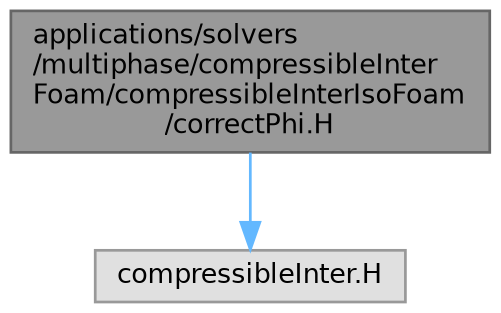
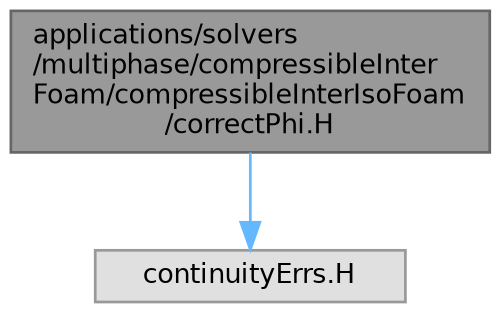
node "compressibleInter.H": label "compressibleInter.H" -> "continuityErrs.H"
